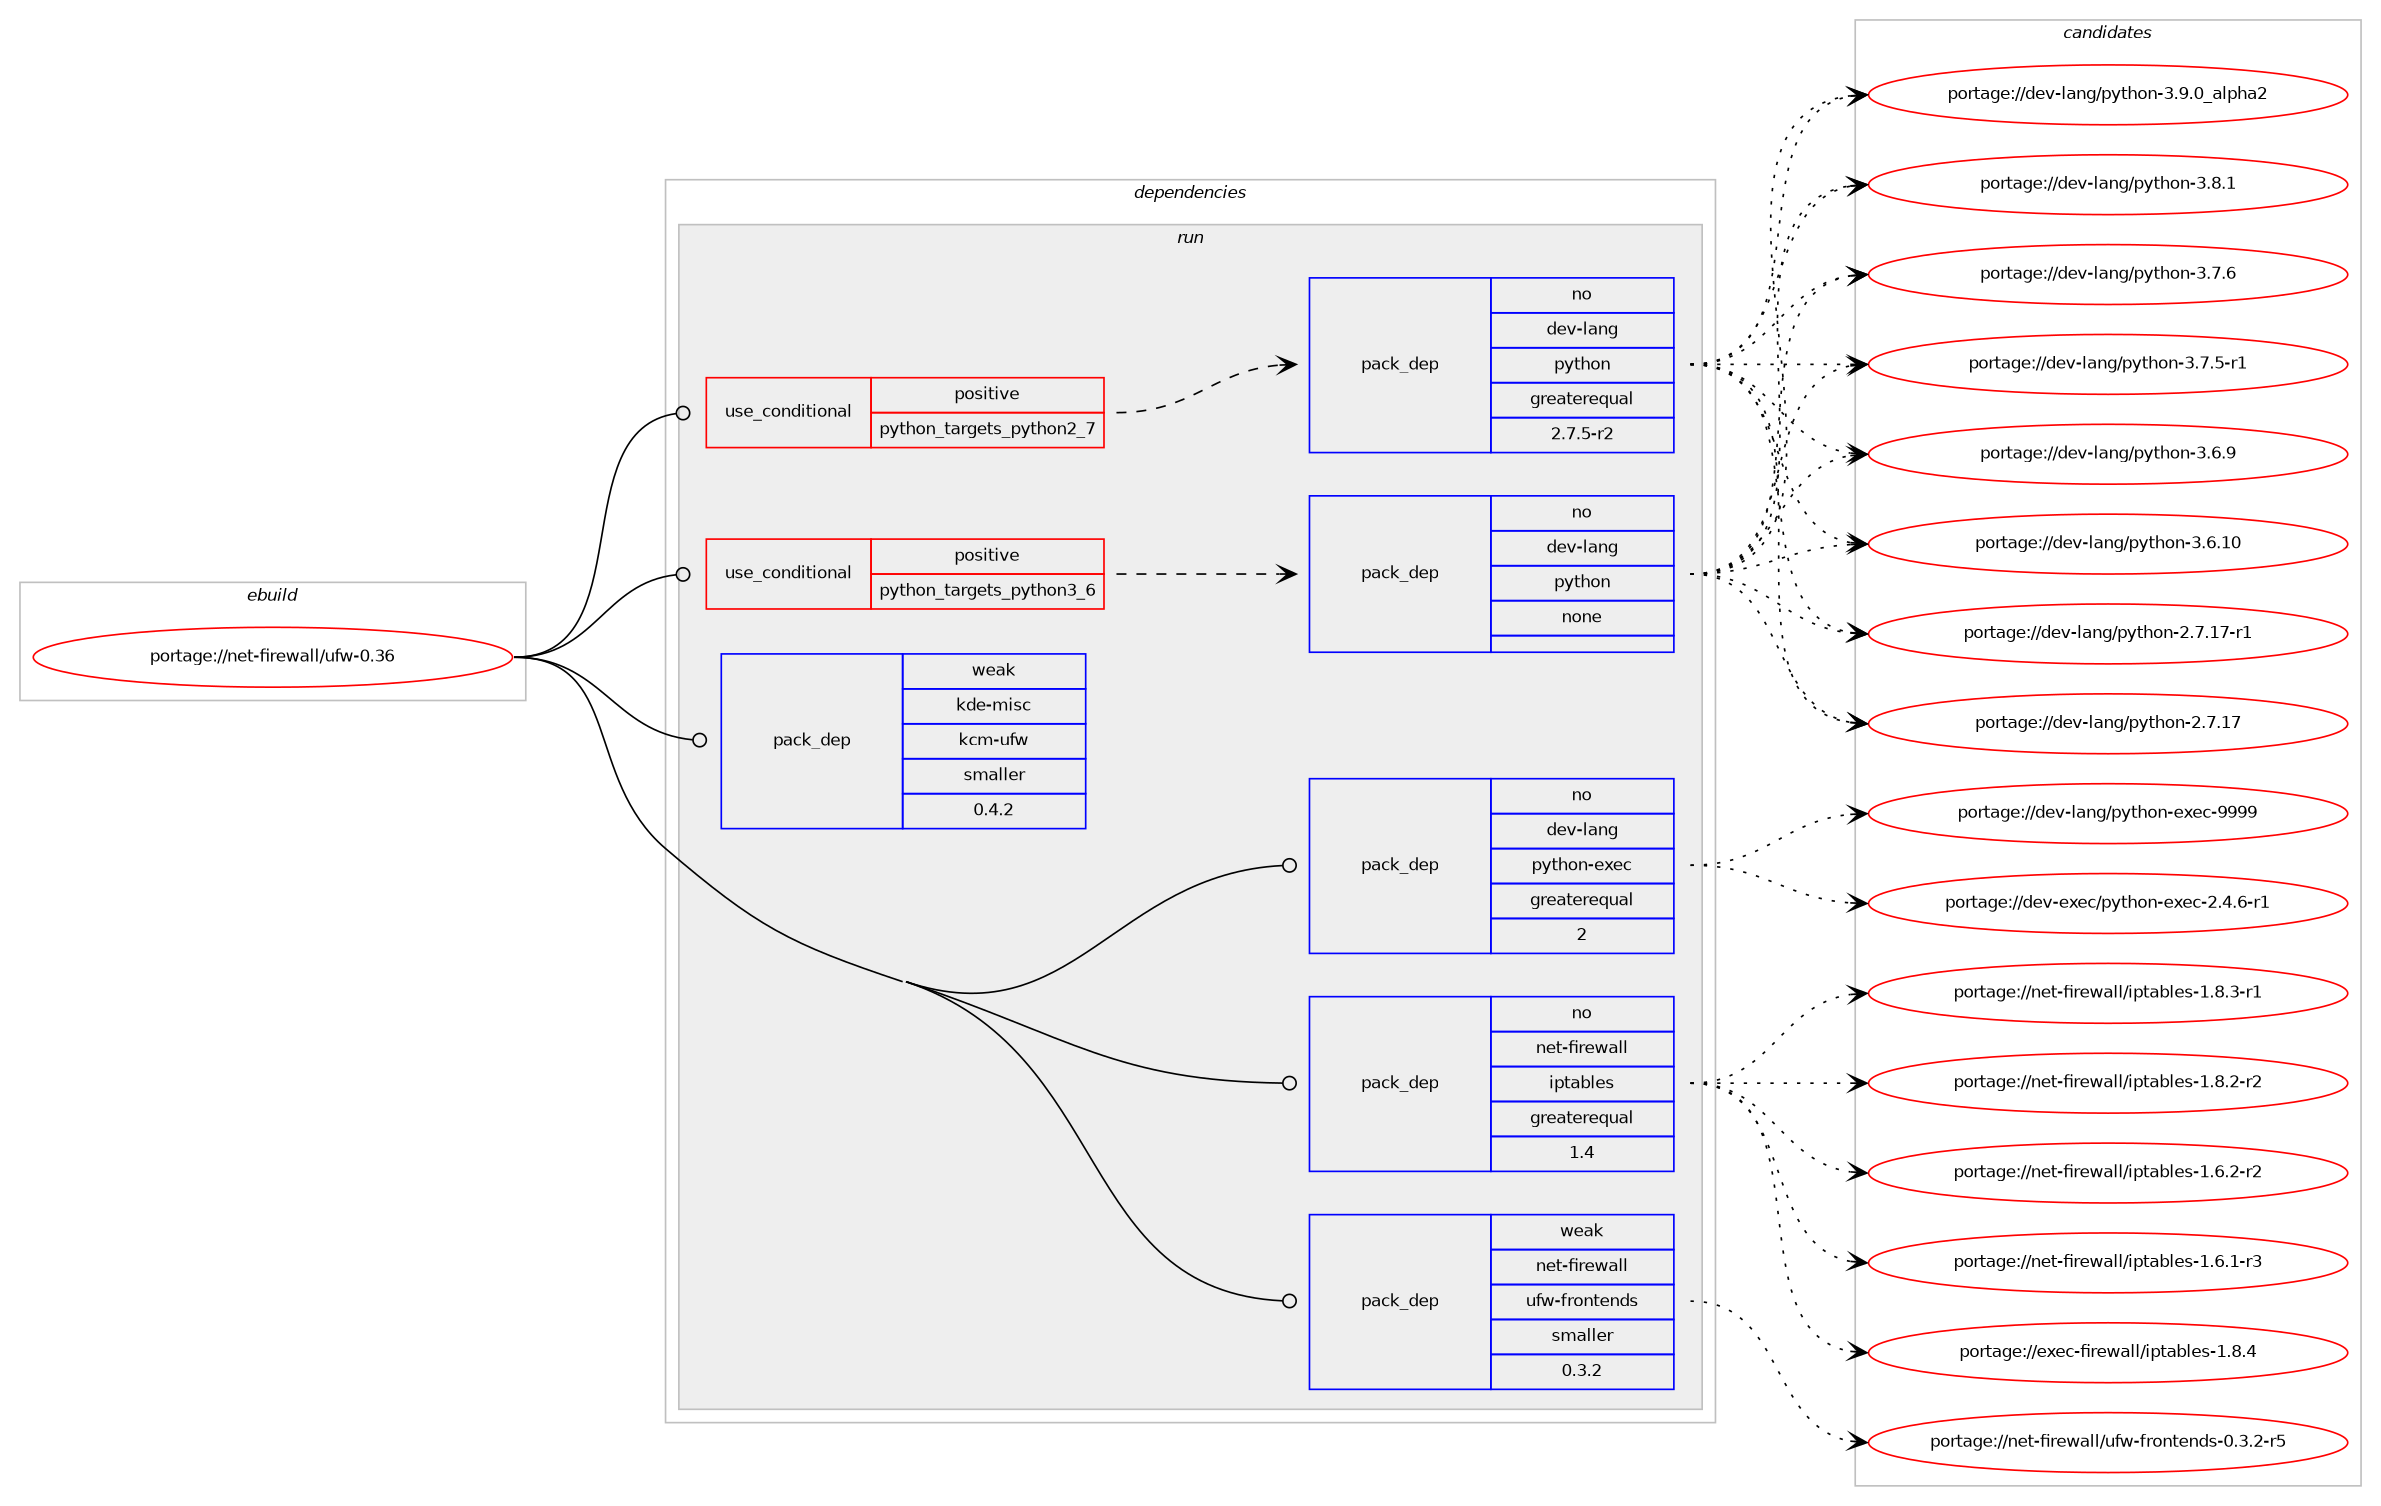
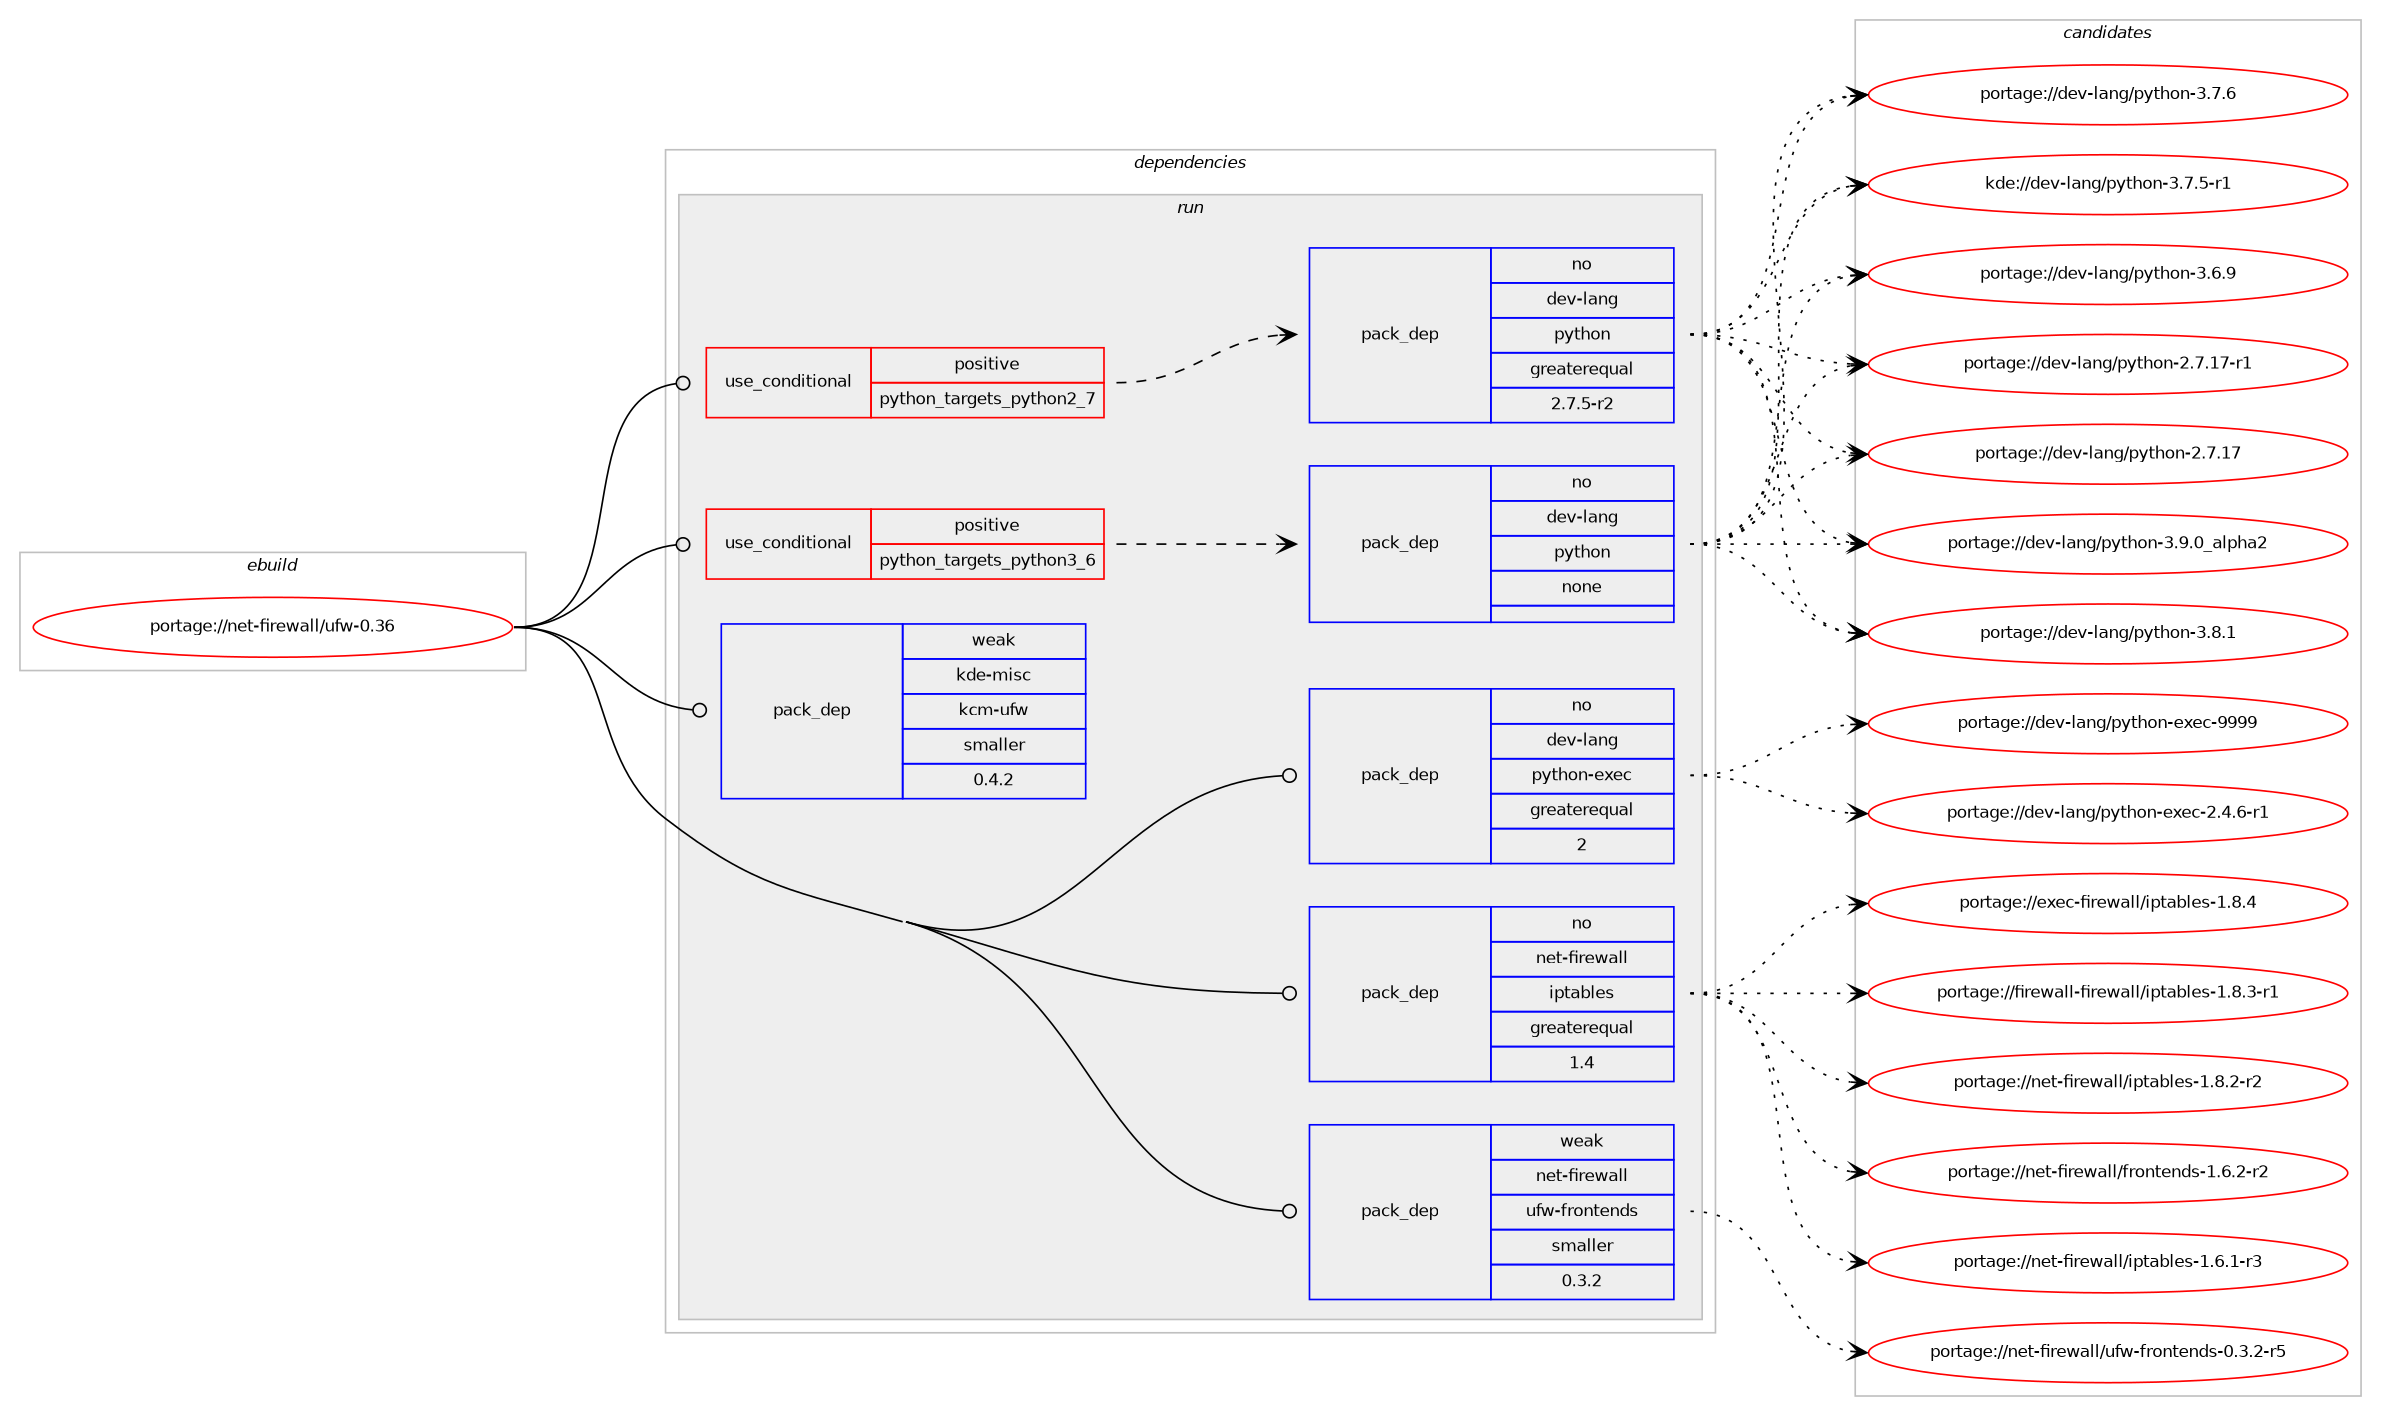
node "portage://dev-lang/python-3.7.5-r1": label "portage://dev-lang/python-3.7.5-r1" -> "kde://dev-lang/python-3.7.5-r1"
node "portage://dev-lang/python-3.6.10": removed
node "portage://dev-exec/python-exec-2.4.6-r1": label "portage://dev-exec/python-exec-2.4.6-r1" -> "portage://dev-lang/python-exec-2.4.6-r1"
node "portage://net-firewall/iptables-1.8.3-r1": label "portage://net-firewall/iptables-1.8.3-r1" -> "portage://firewall-firewall/iptables-1.8.3-r1"
node "portage://net-firewall/iptables-1.6.2-r2": label "portage://net-firewall/iptables-1.6.2-r2" -> "portage://net-firewall/frontends-1.6.2-r2"
